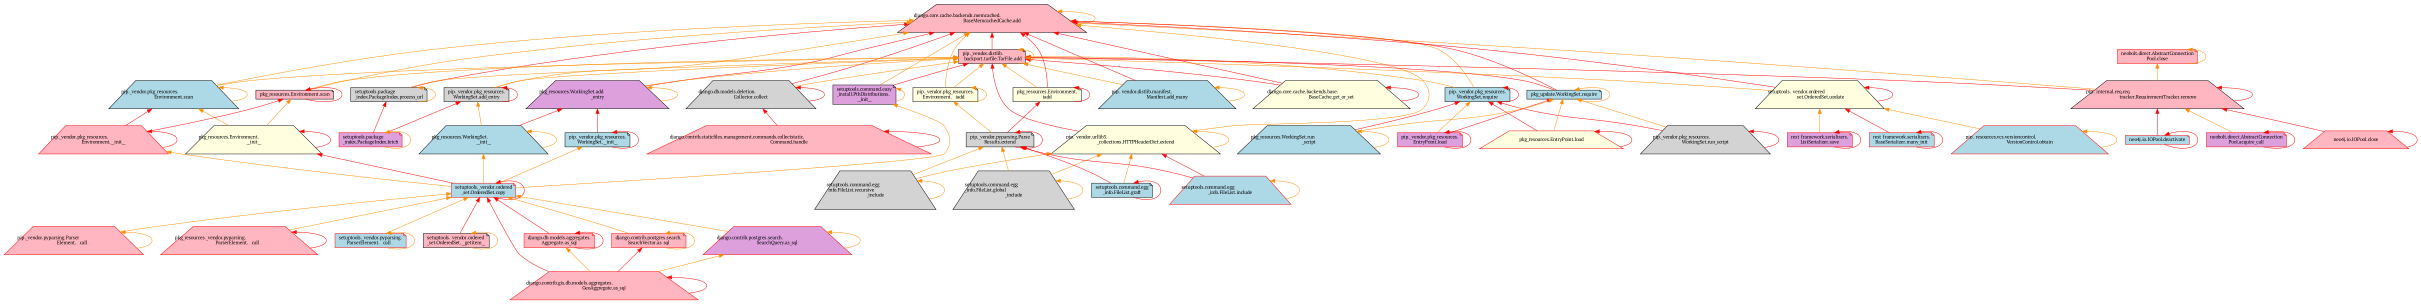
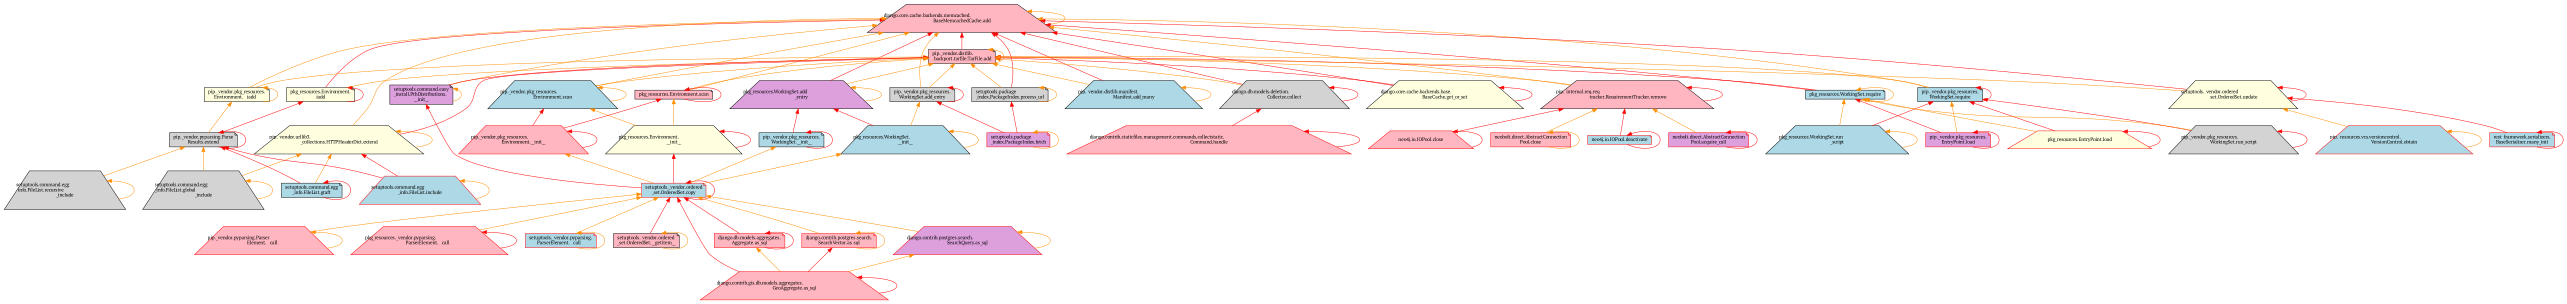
edge "pip._internal.req.req _tracker.RequirementTracker.remove" -> "pip._vendor.distlib. _backport.tarfile.TarFile.add": color red -> darkorange
edge "pip._internal.req.req _tracker.RequirementTracker.remove" -> "neobolt.direct.AbstractConnection Pool.close": reversed
node "pkg_update.WorkingSet.require": label "pkg_update.WorkingSet.require" -> "pkg_resources.WorkingSet.require"
node "rest_framework.serializers. ListSerializer.save": removed
edge "setuptools.command.egg _info.FileList.recursive _include" -> "pip._vendor.urllib3. _collections.HTTPHeaderDict.extend": removed
edge "setuptools._vendor.ordered _set.OrderedSet.copy" -> "setuptools.command.easy _install.PthDistributions. __init__": color darkorange -> red
